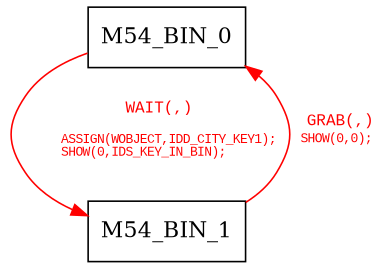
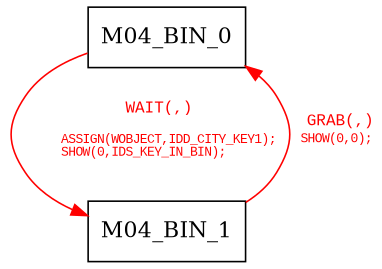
node "M54_BIN_0": label "M54_BIN_0" -> "M04_BIN_0"
node "M54_BIN_1": label "M54_BIN_1" -> "M04_BIN_1"
